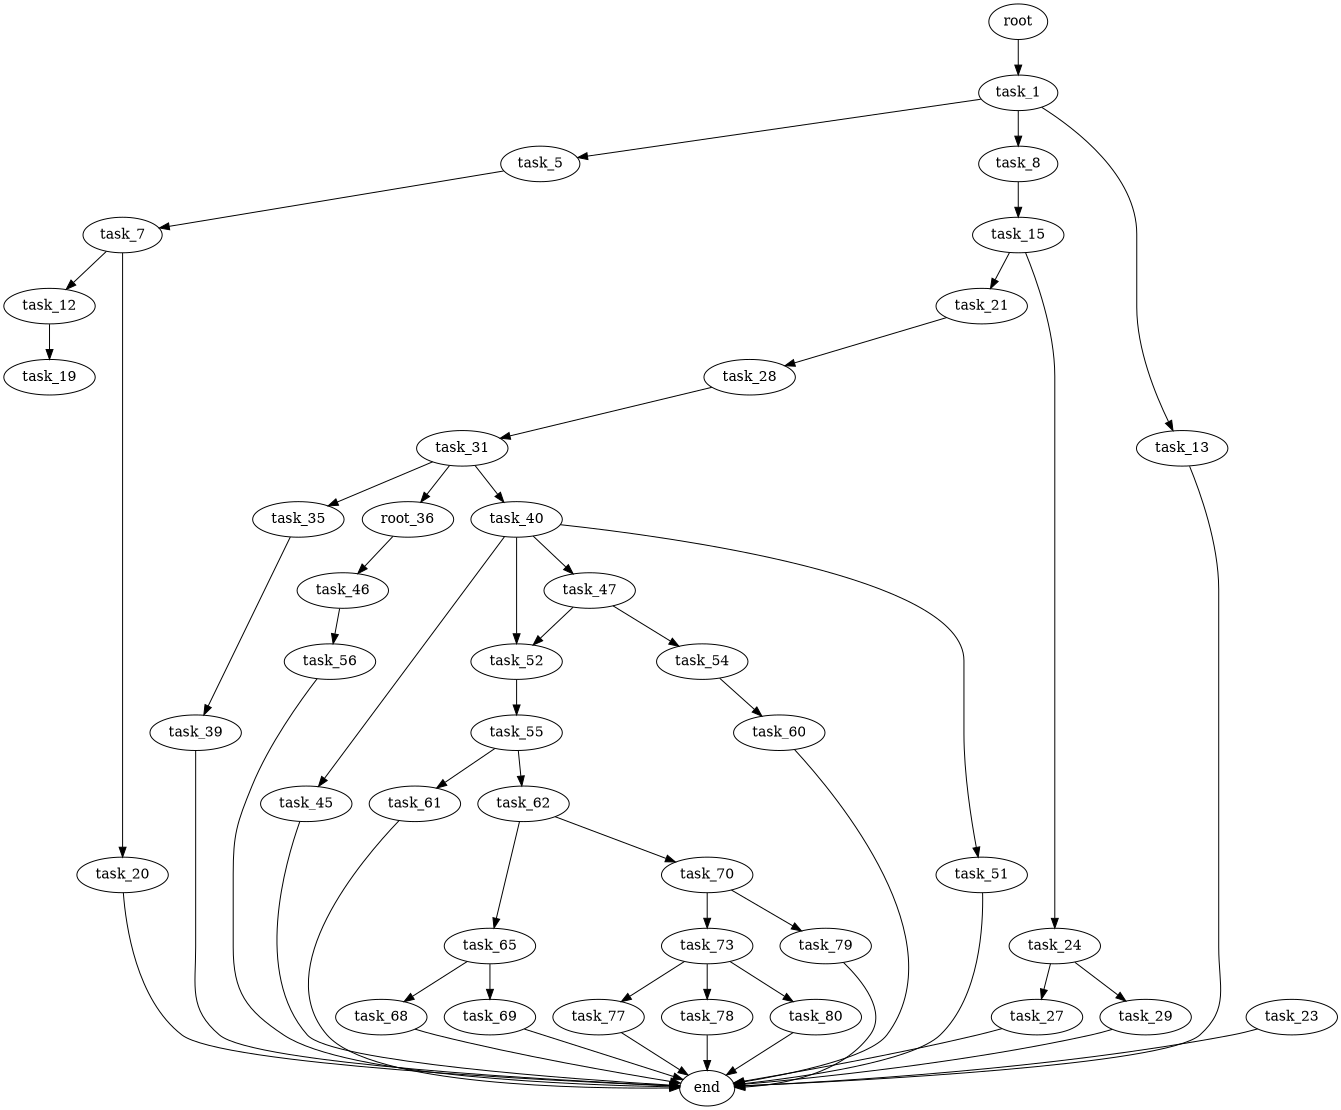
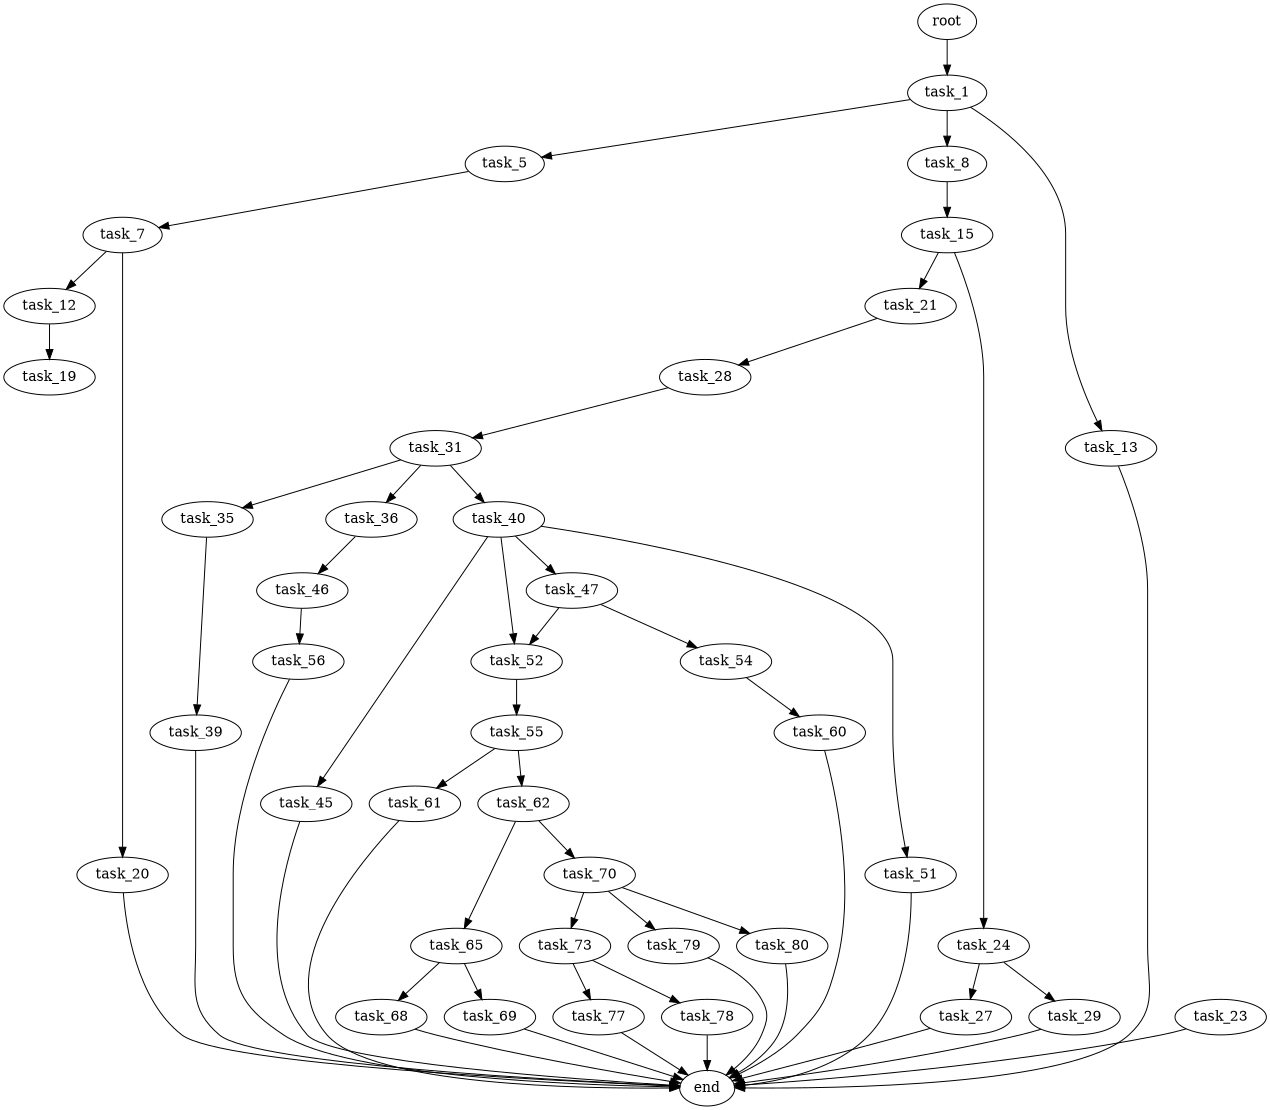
node "root_36": label "root_36" -> "task_36"
edge "task_73" -> "task_80": now "task_70" -> "task_80"
